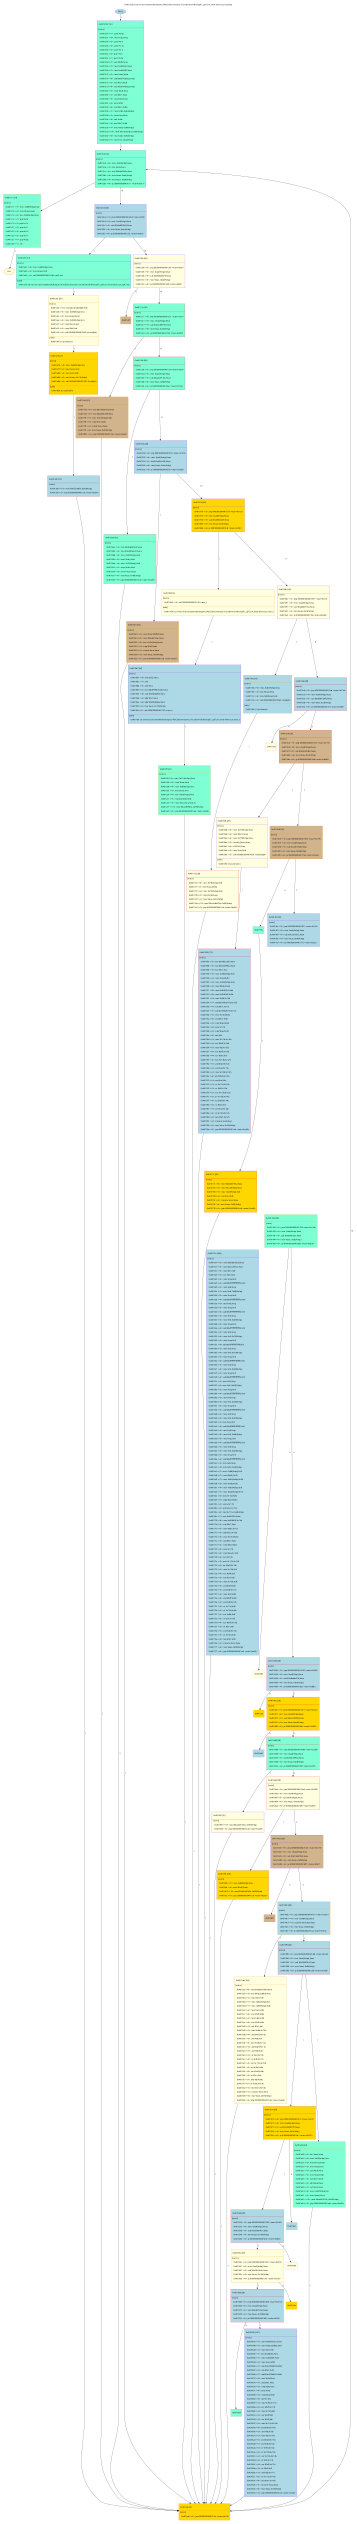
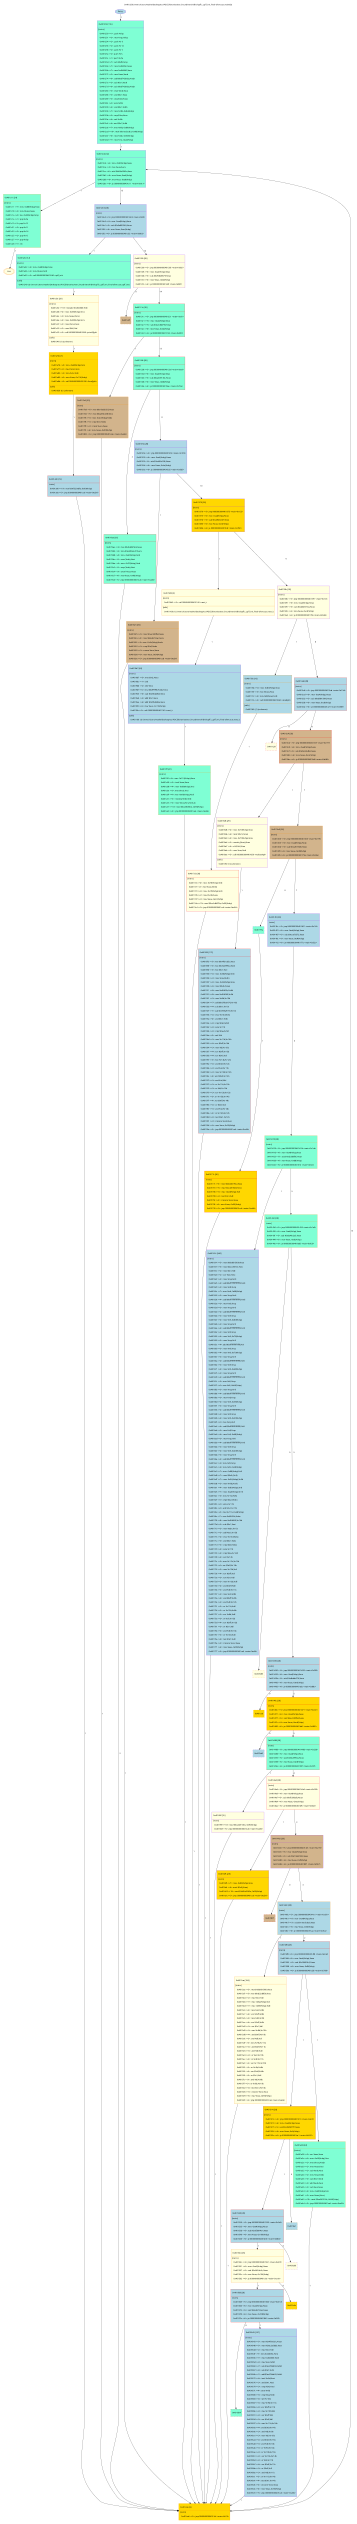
node "0x401418 [28]": added
